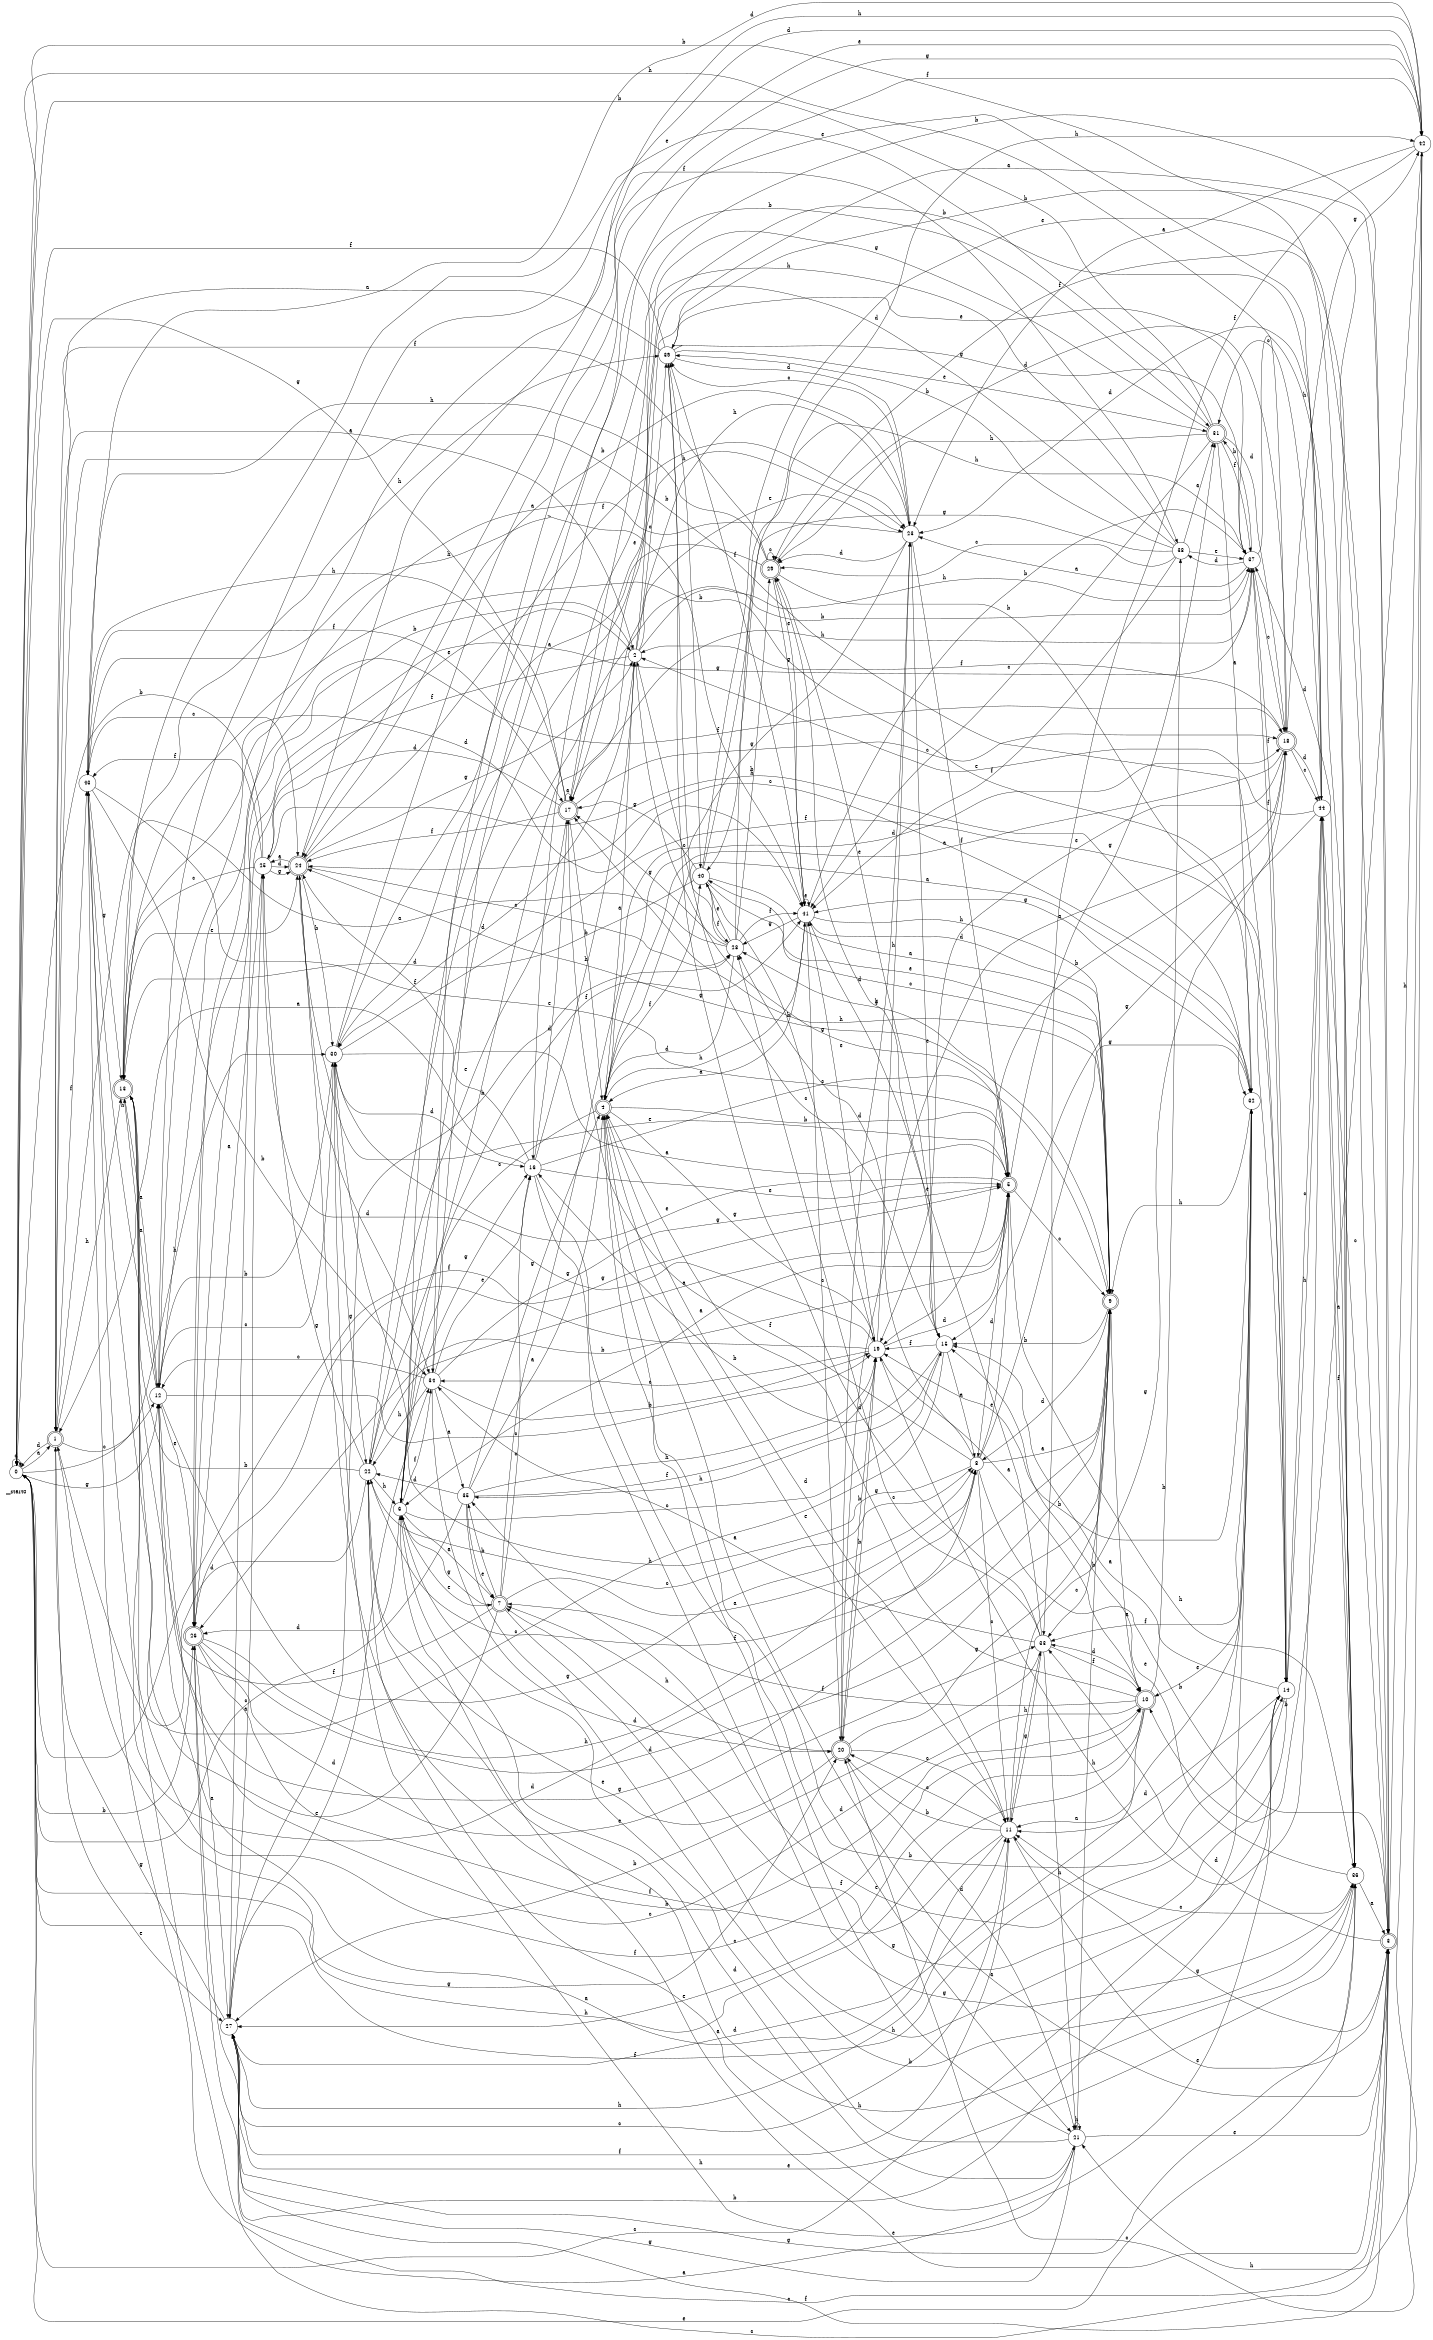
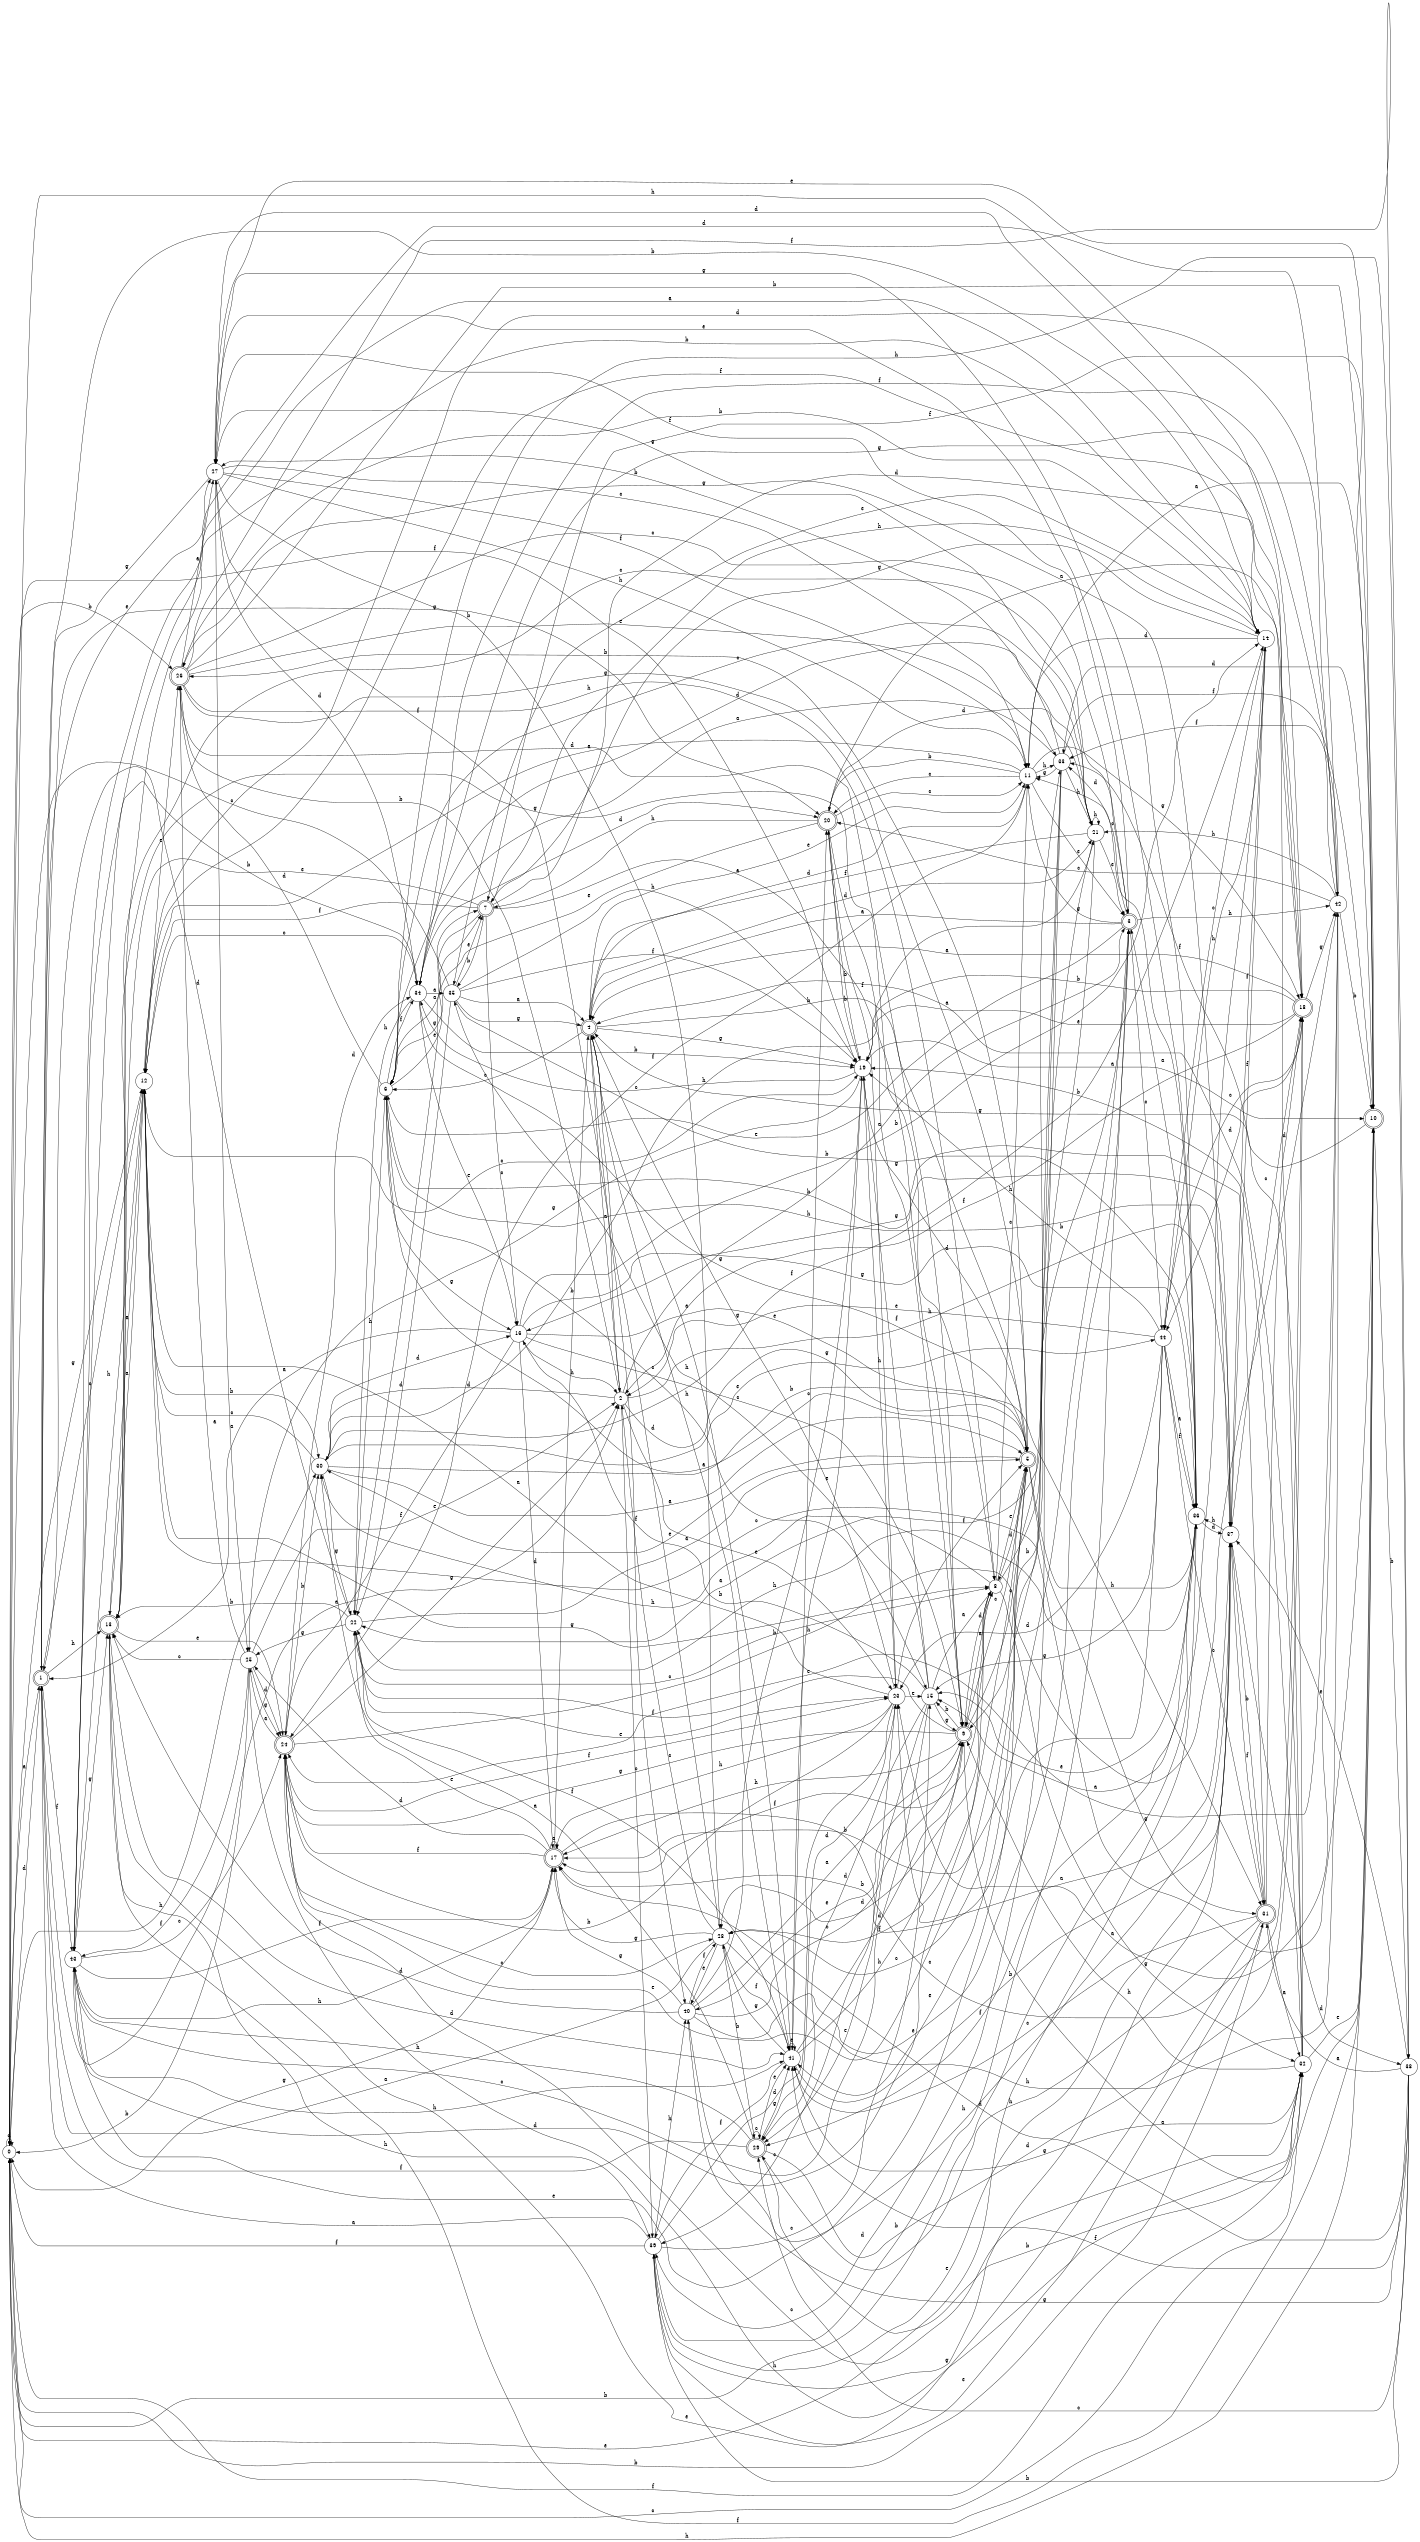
edge "20" -> "23": label "h" -> "f"
node "__start0": removed
edge "15" -> "9": added, label "g"
